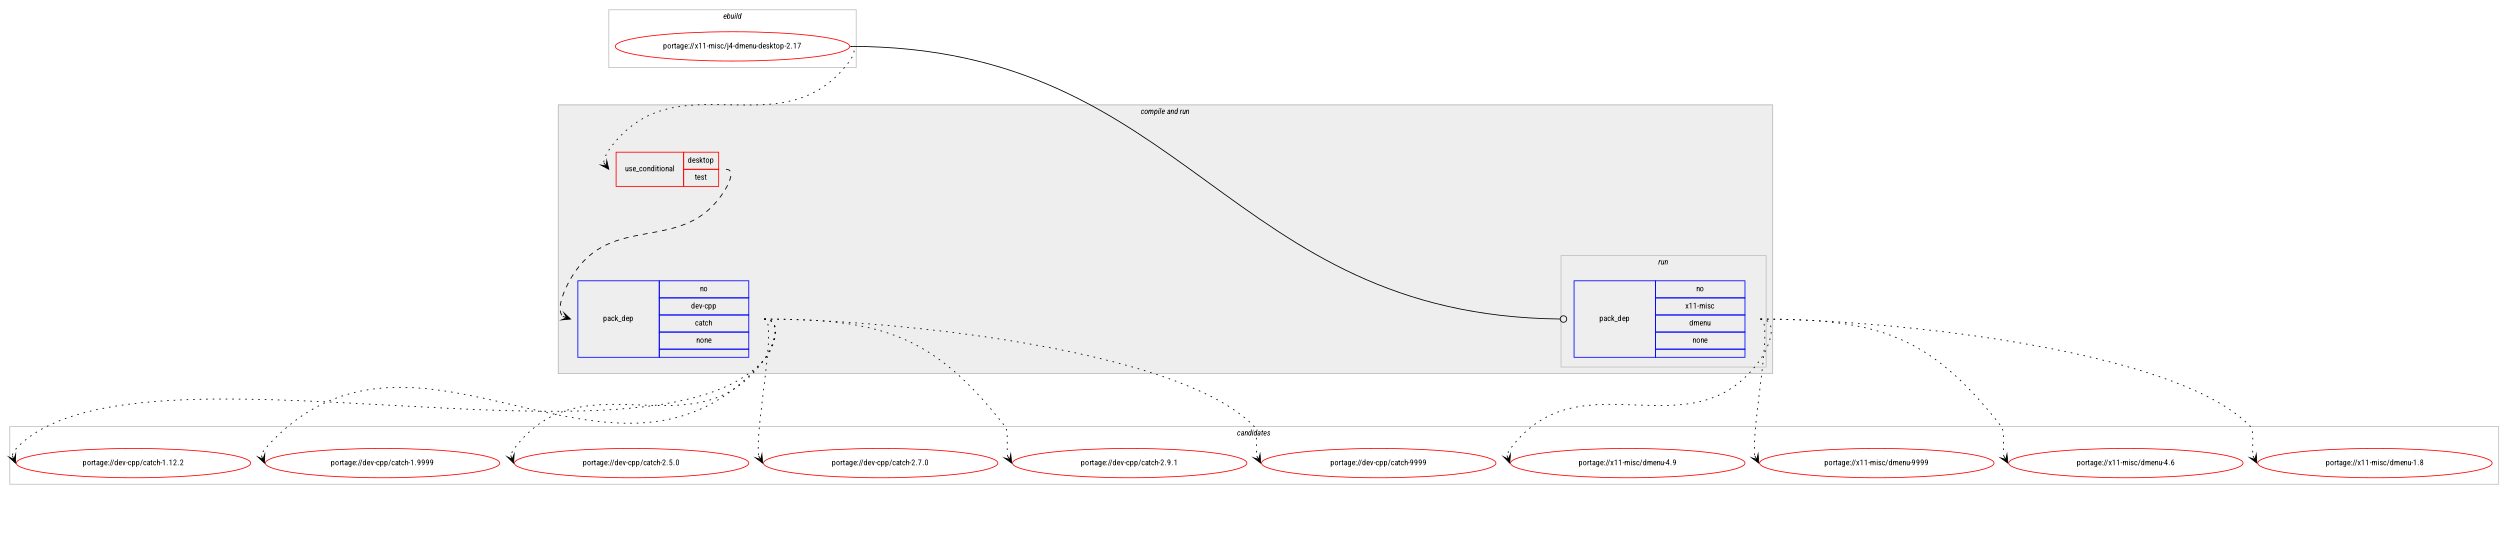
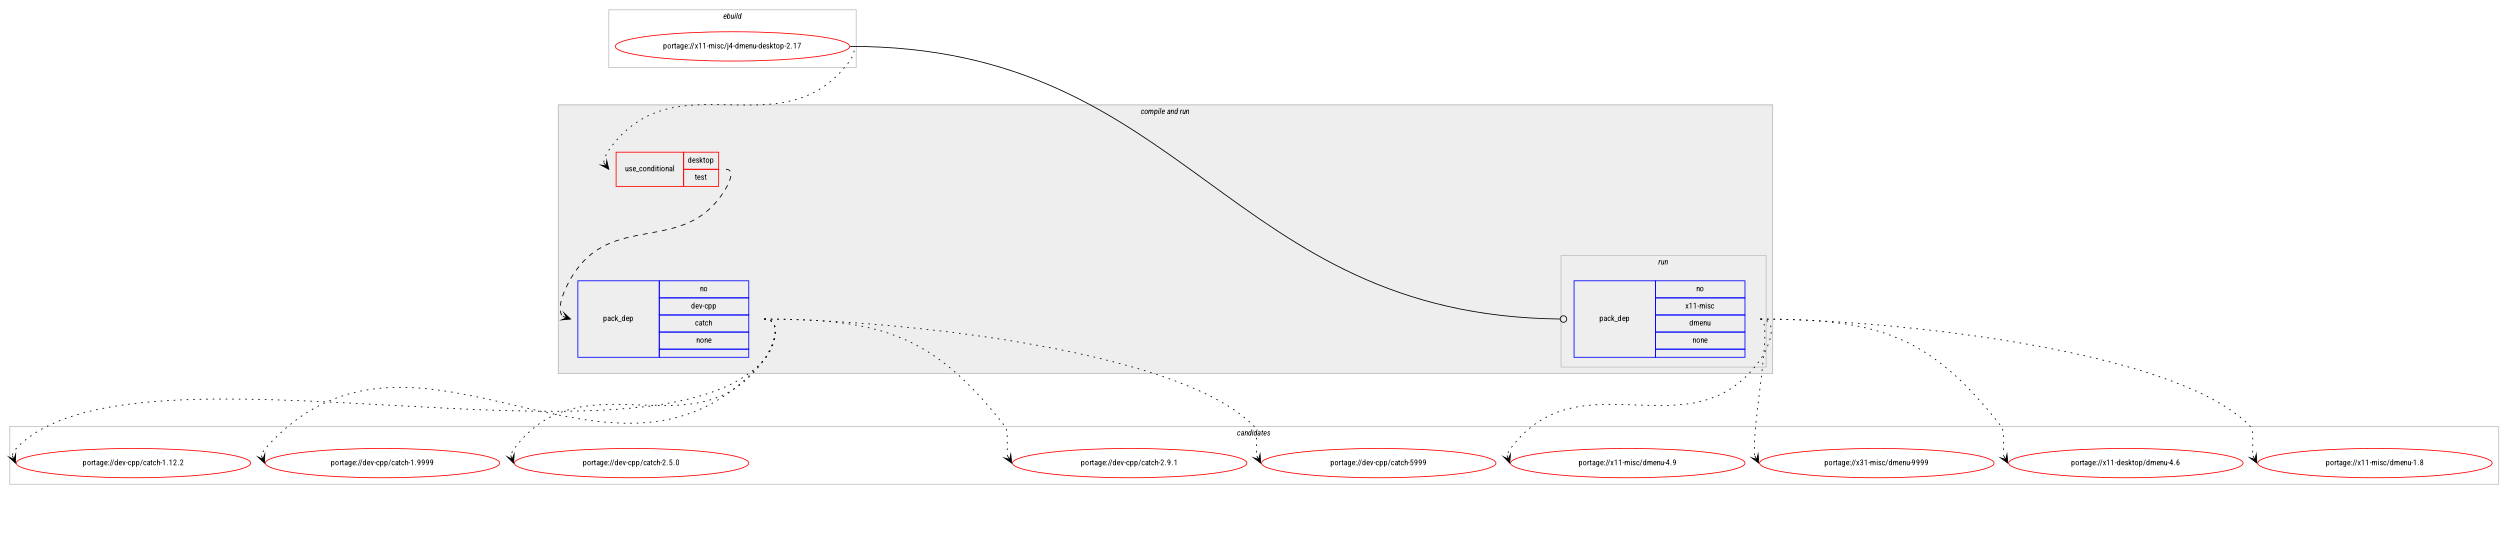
node "portage://dev-cpp/catch-2.7.0": removed
node "portage://dev-cpp/catch-9999": label "portage://dev-cpp/catch-9999" -> "portage://dev-cpp/catch-5999"
node "portage://x11-misc/dmenu-9999": label "portage://x11-misc/dmenu-9999" -> "portage://x31-misc/dmenu-9999"
node "portage://x11-misc/dmenu-4.6": label "portage://x11-misc/dmenu-4.6" -> "portage://x11-desktop/dmenu-4.6"
